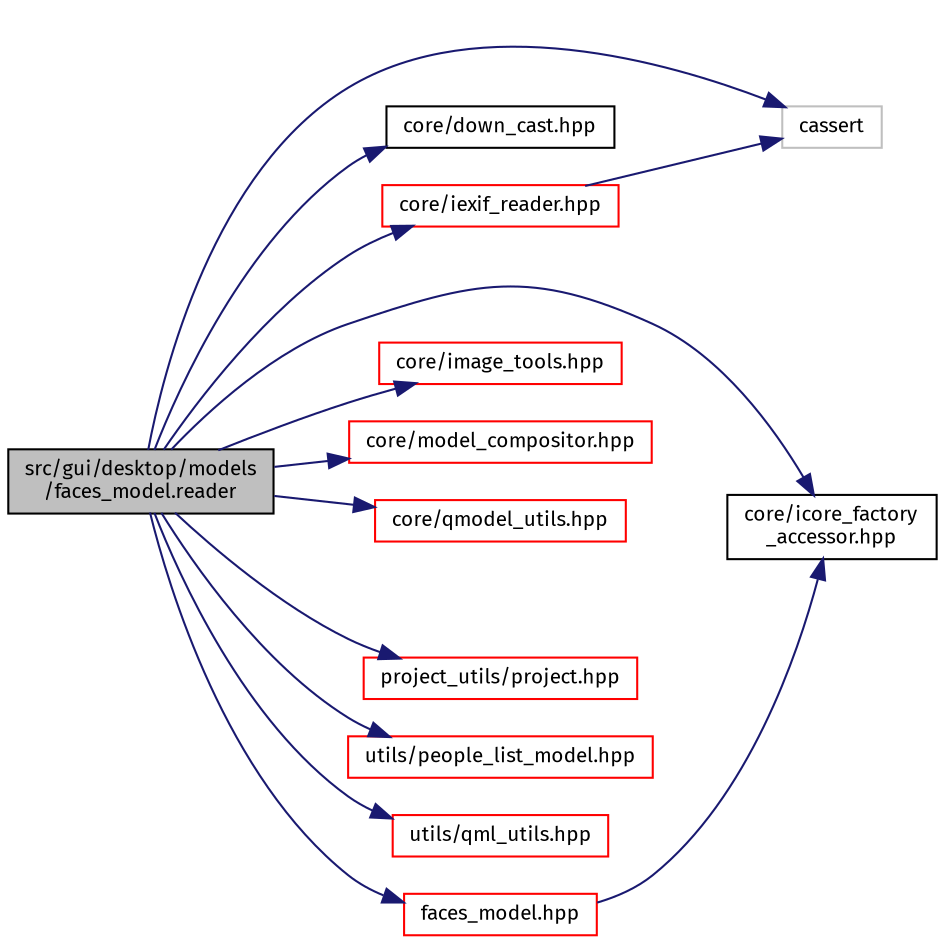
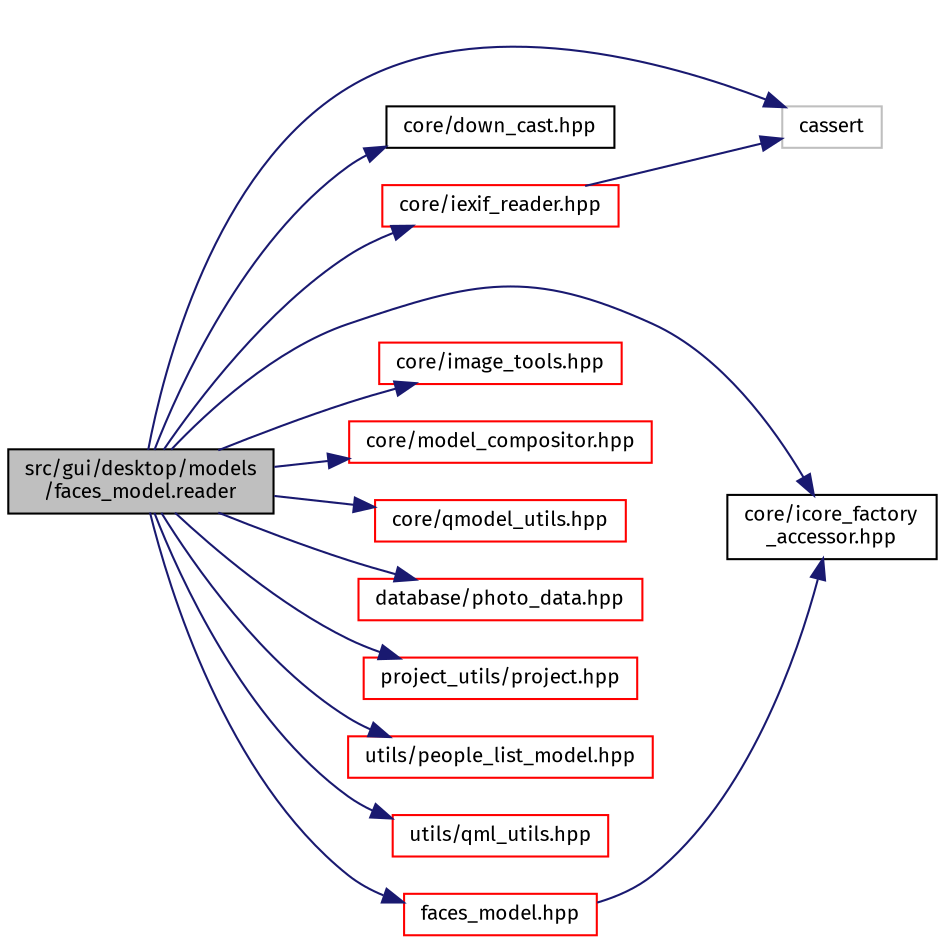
node "database/photo_data.hpp": added
